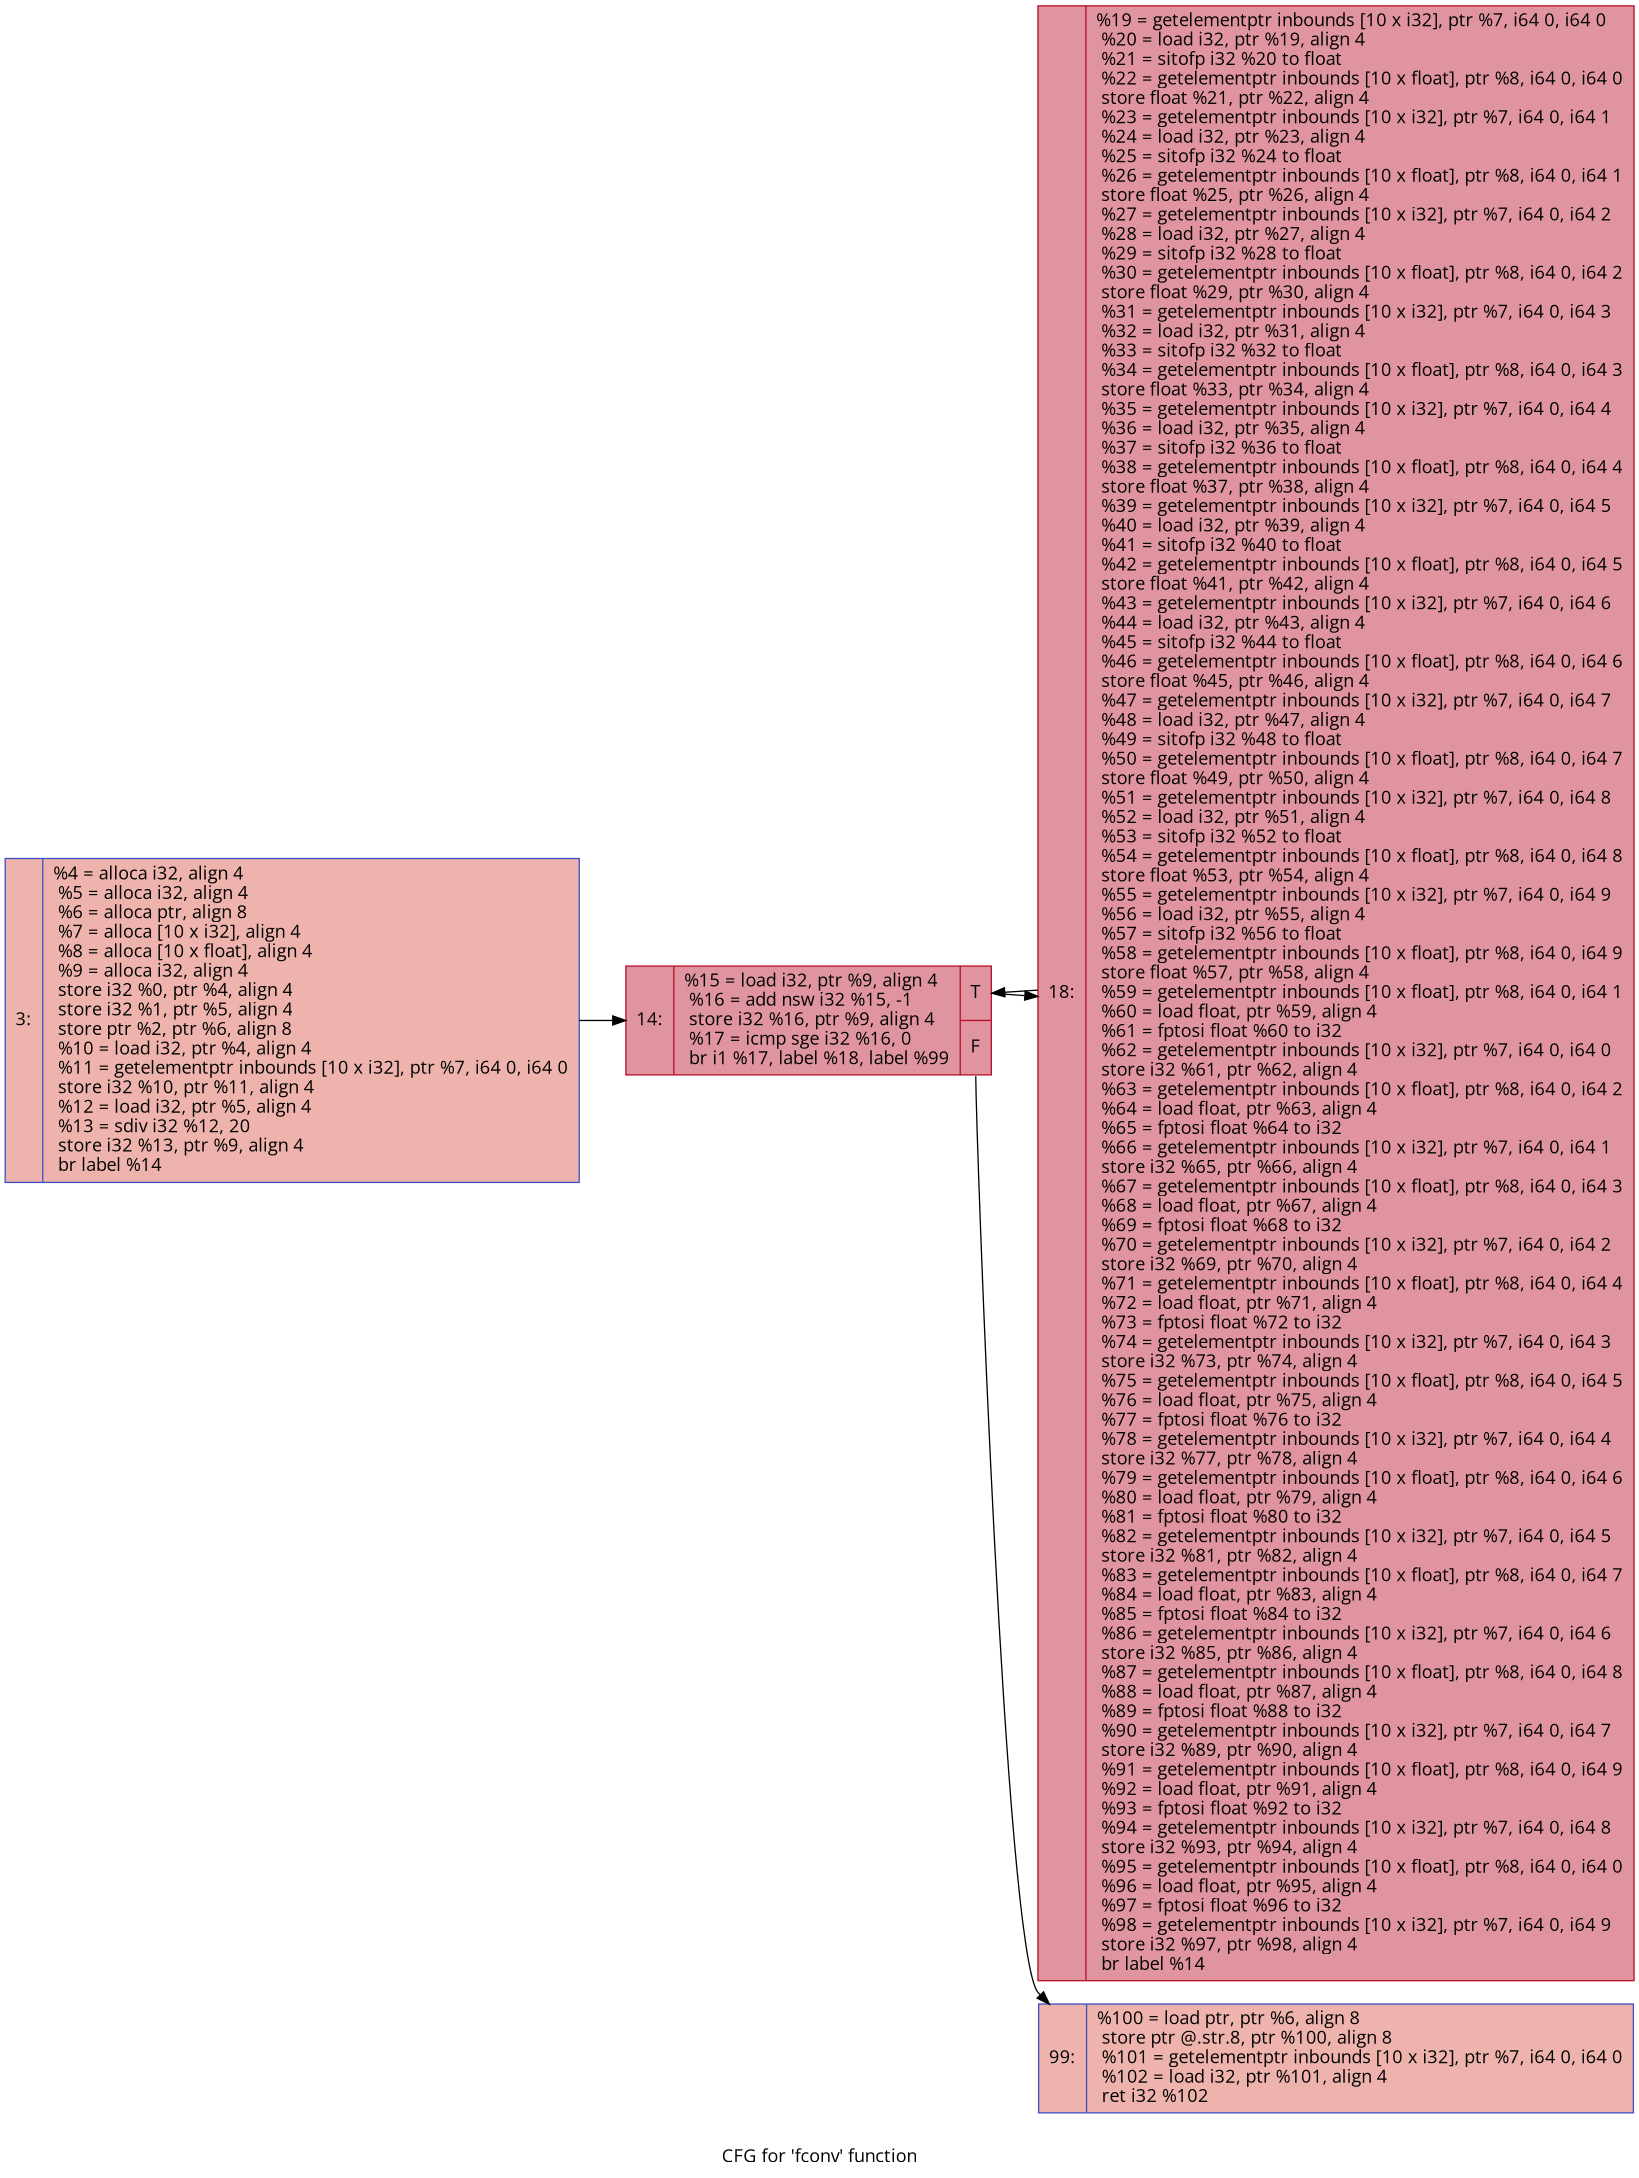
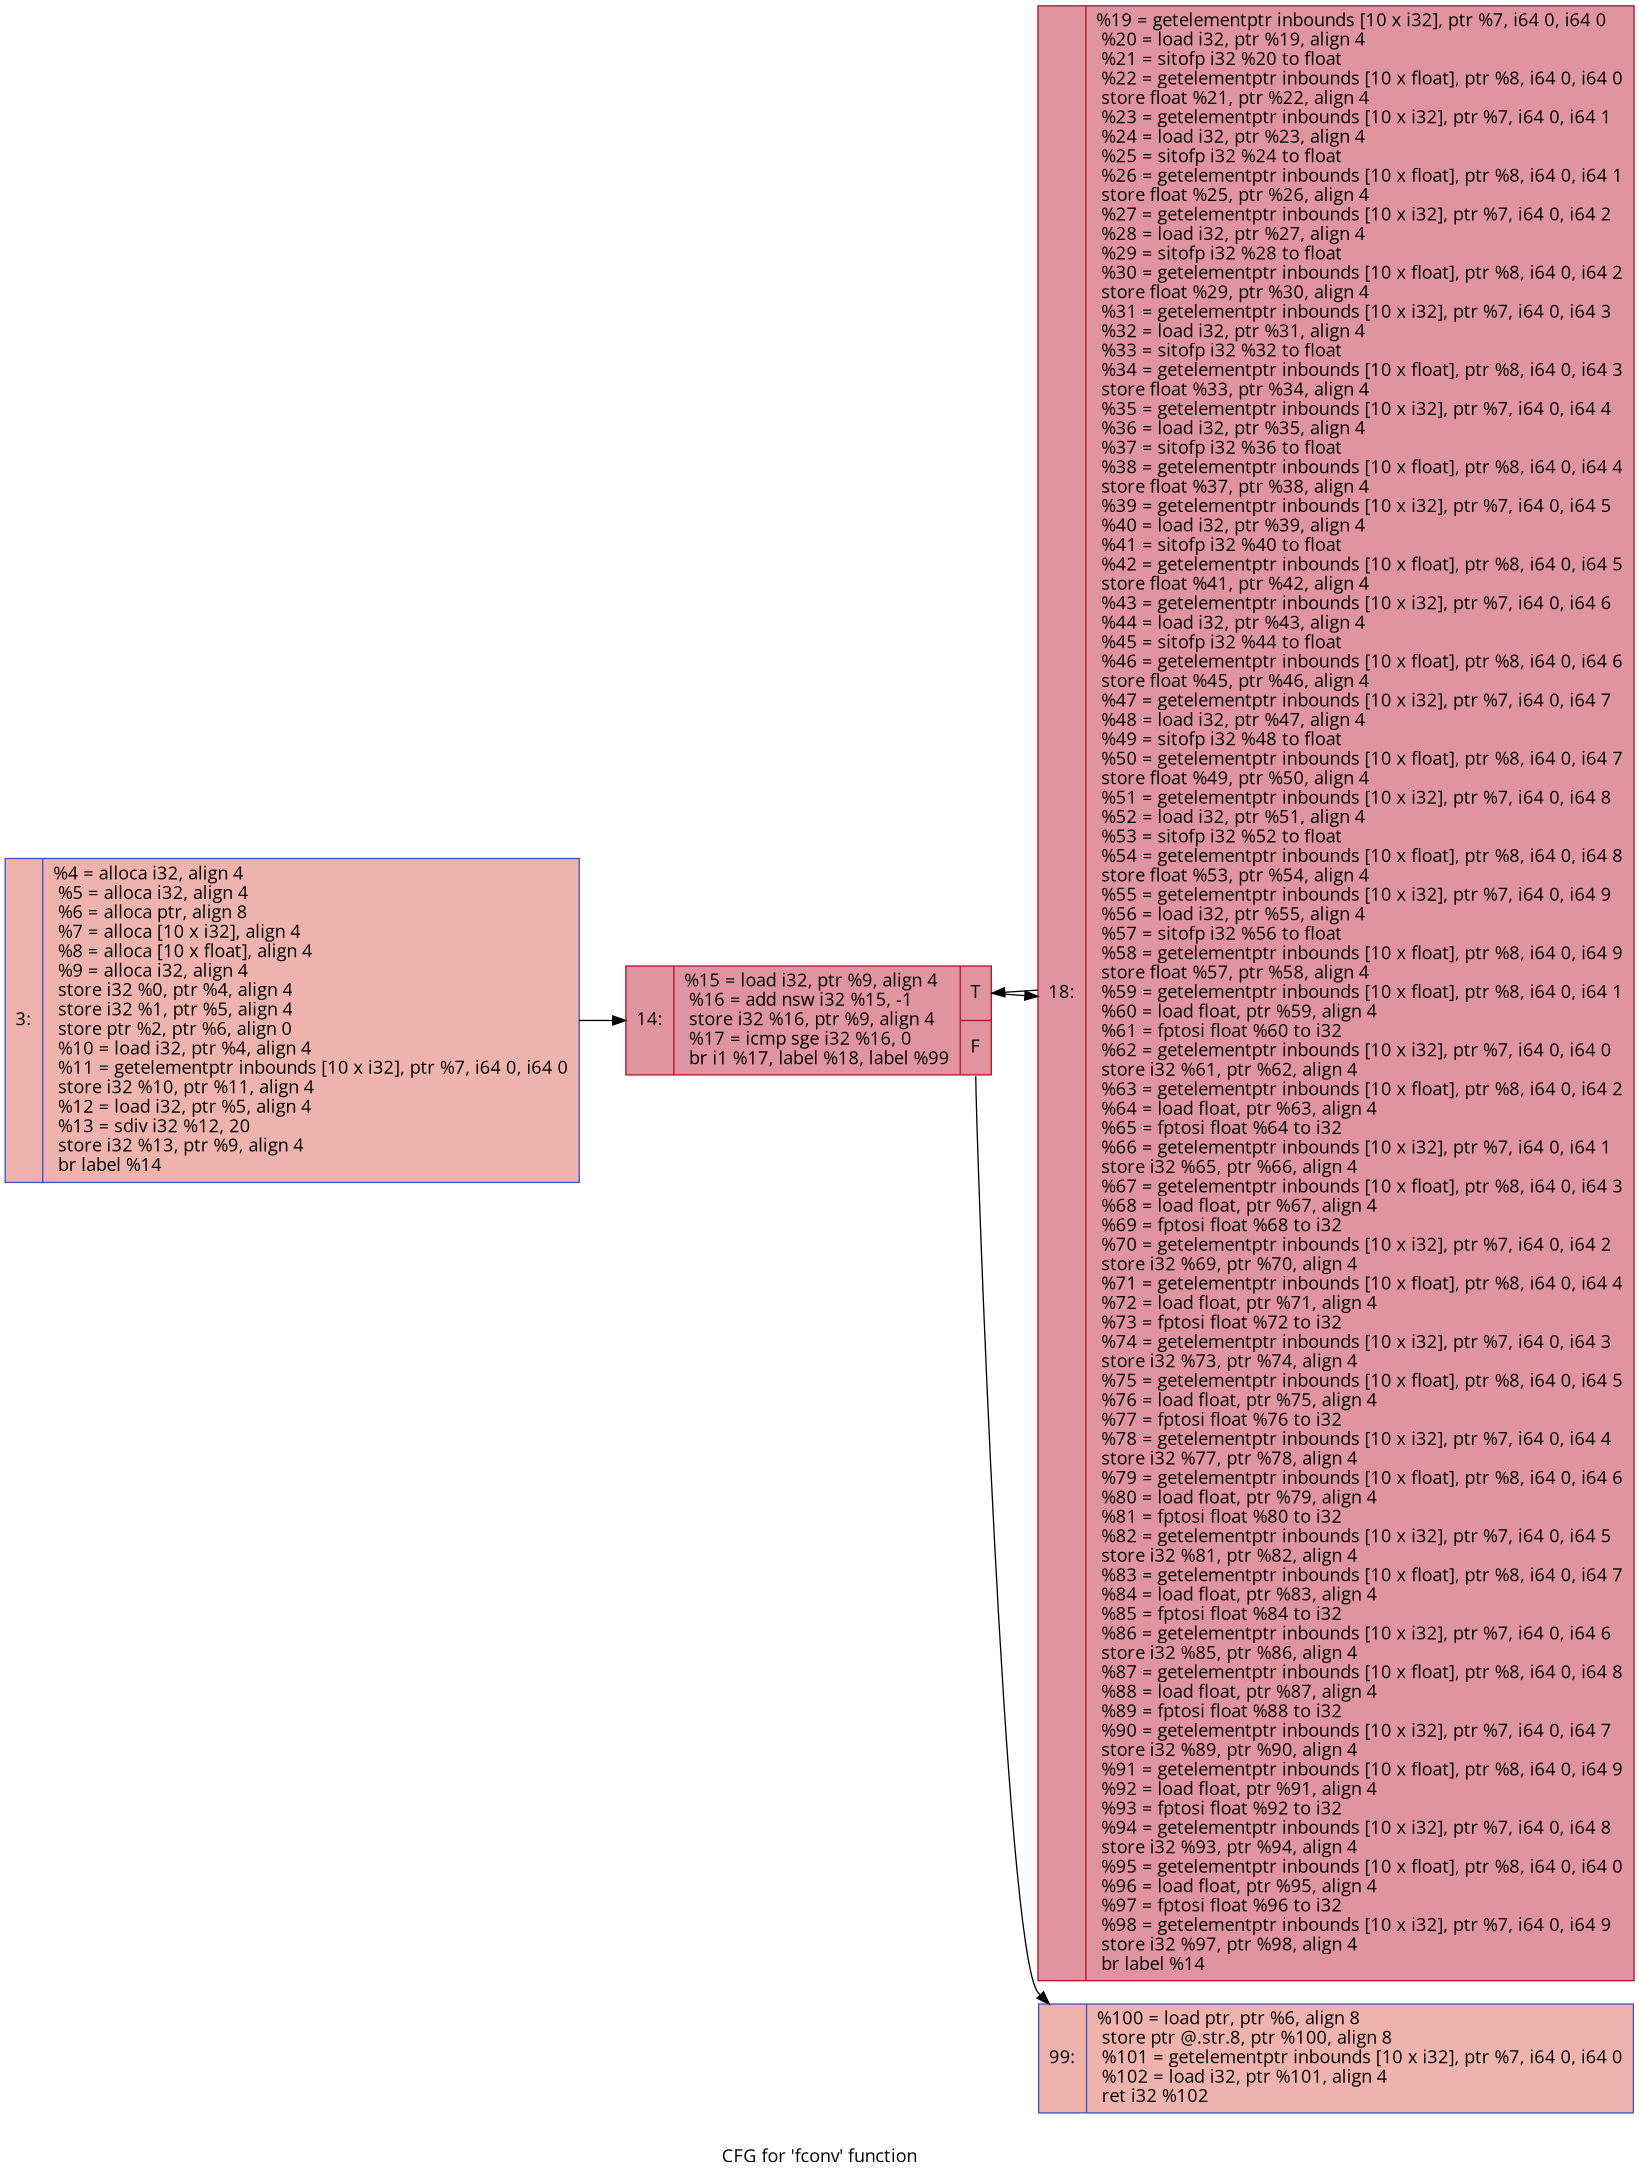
node "3:": text "store ptr %2, ptr %6, align 8" -> "store ptr %2, ptr %6, align 0"
